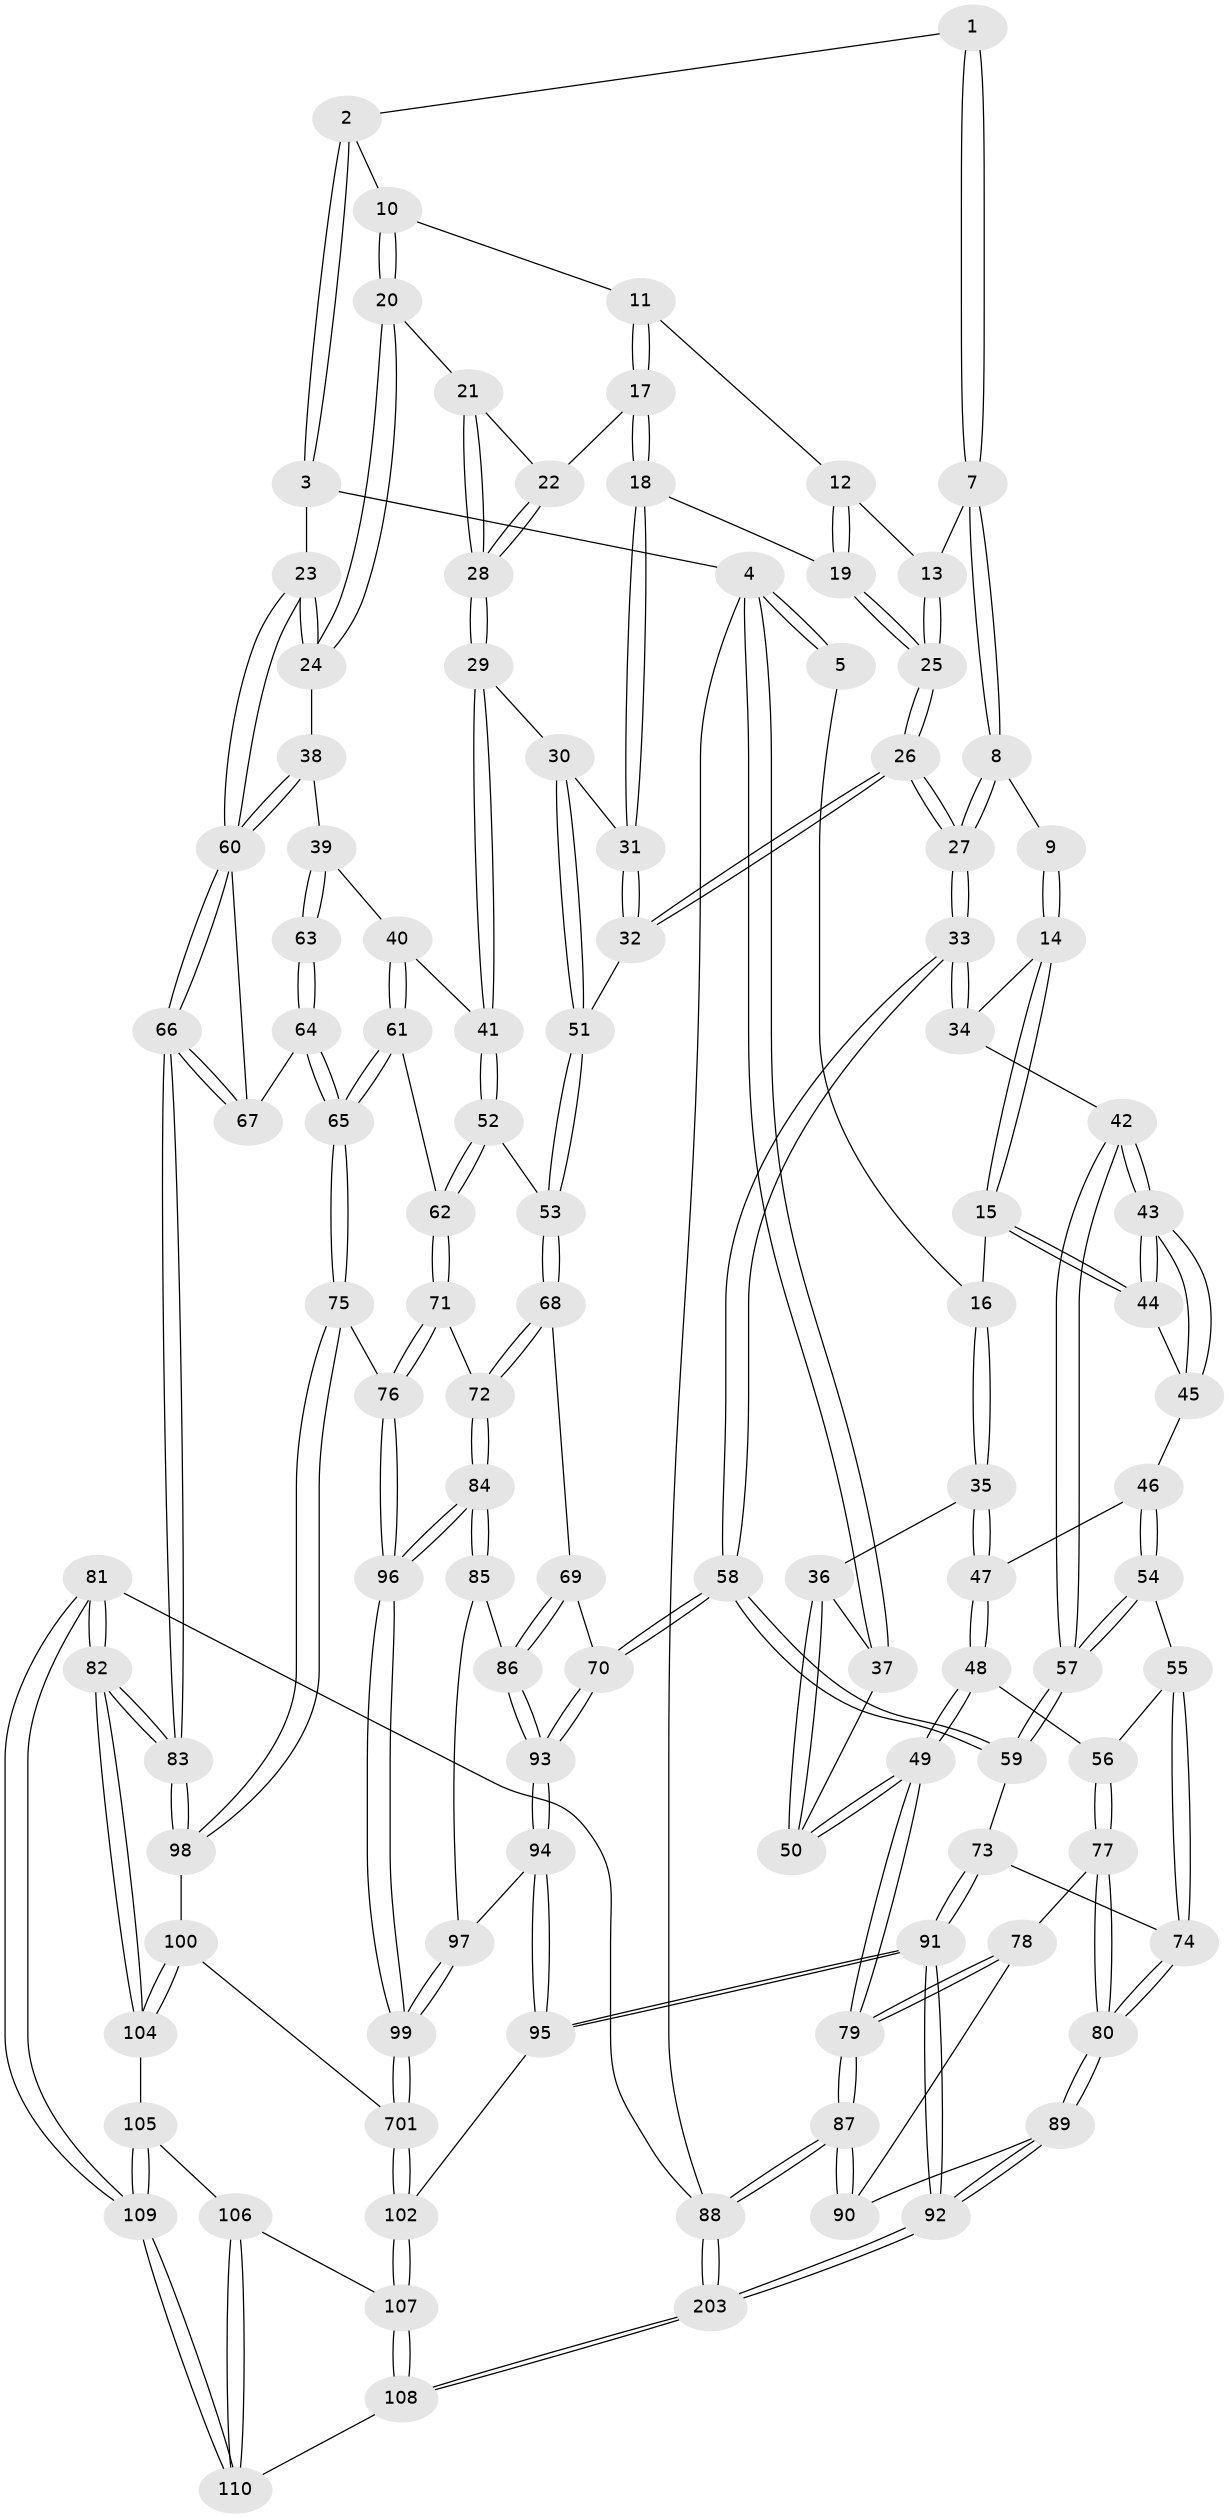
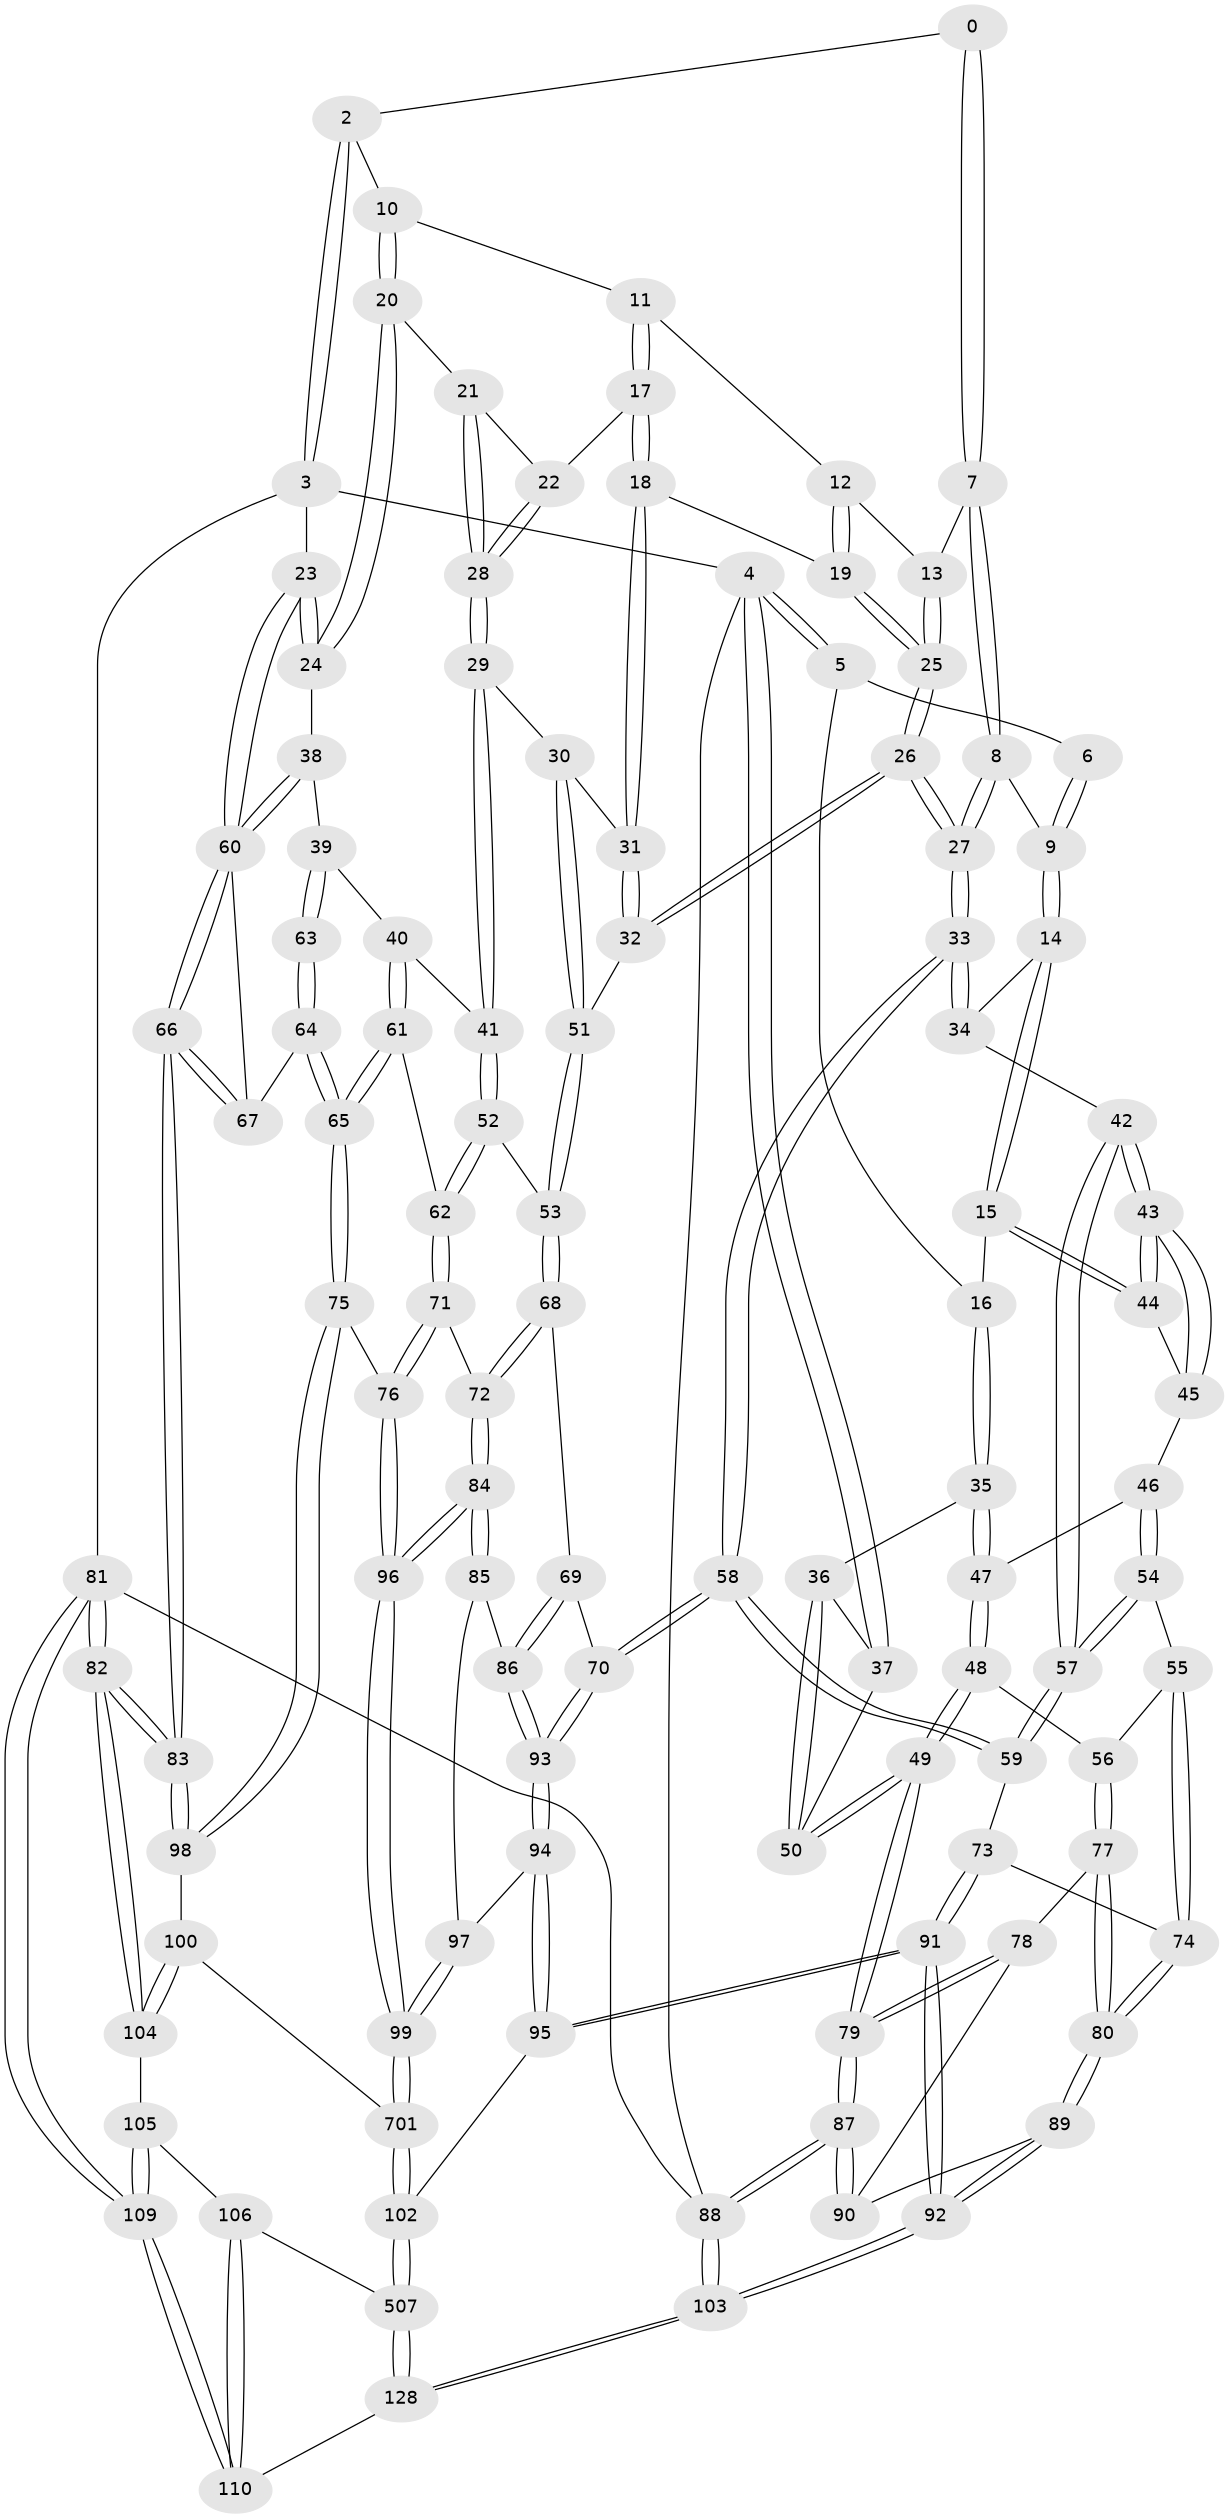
node "1": label "1" -> "0"
node "6": added
edge "3" -- "81": added
node "107": label "107" -> "507"
node "203": label "203" -> "103"
node "108": label "108" -> "128"
